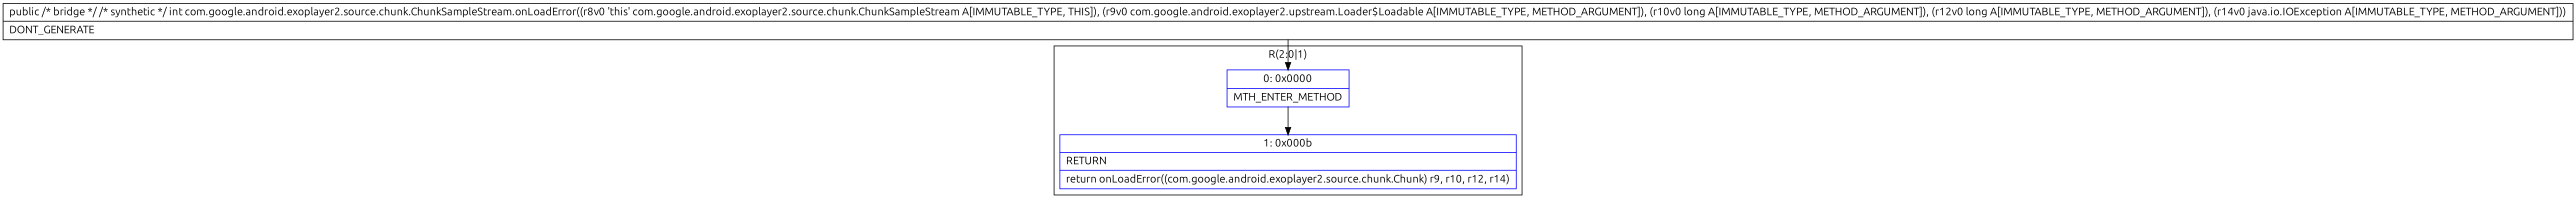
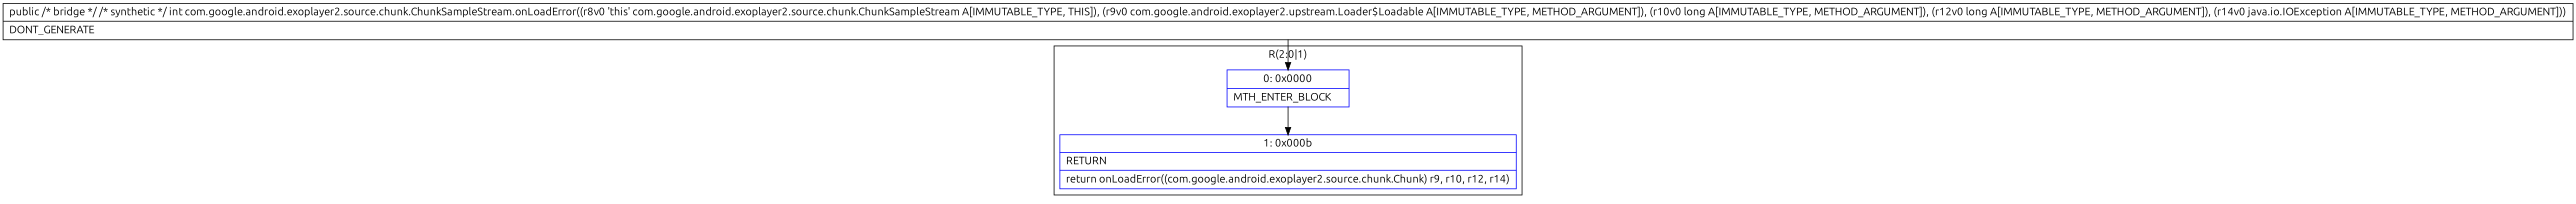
node "0: 0x0000": text "MTH_ENTER_METHOD" -> "MTH_ENTER_BLOCK"
